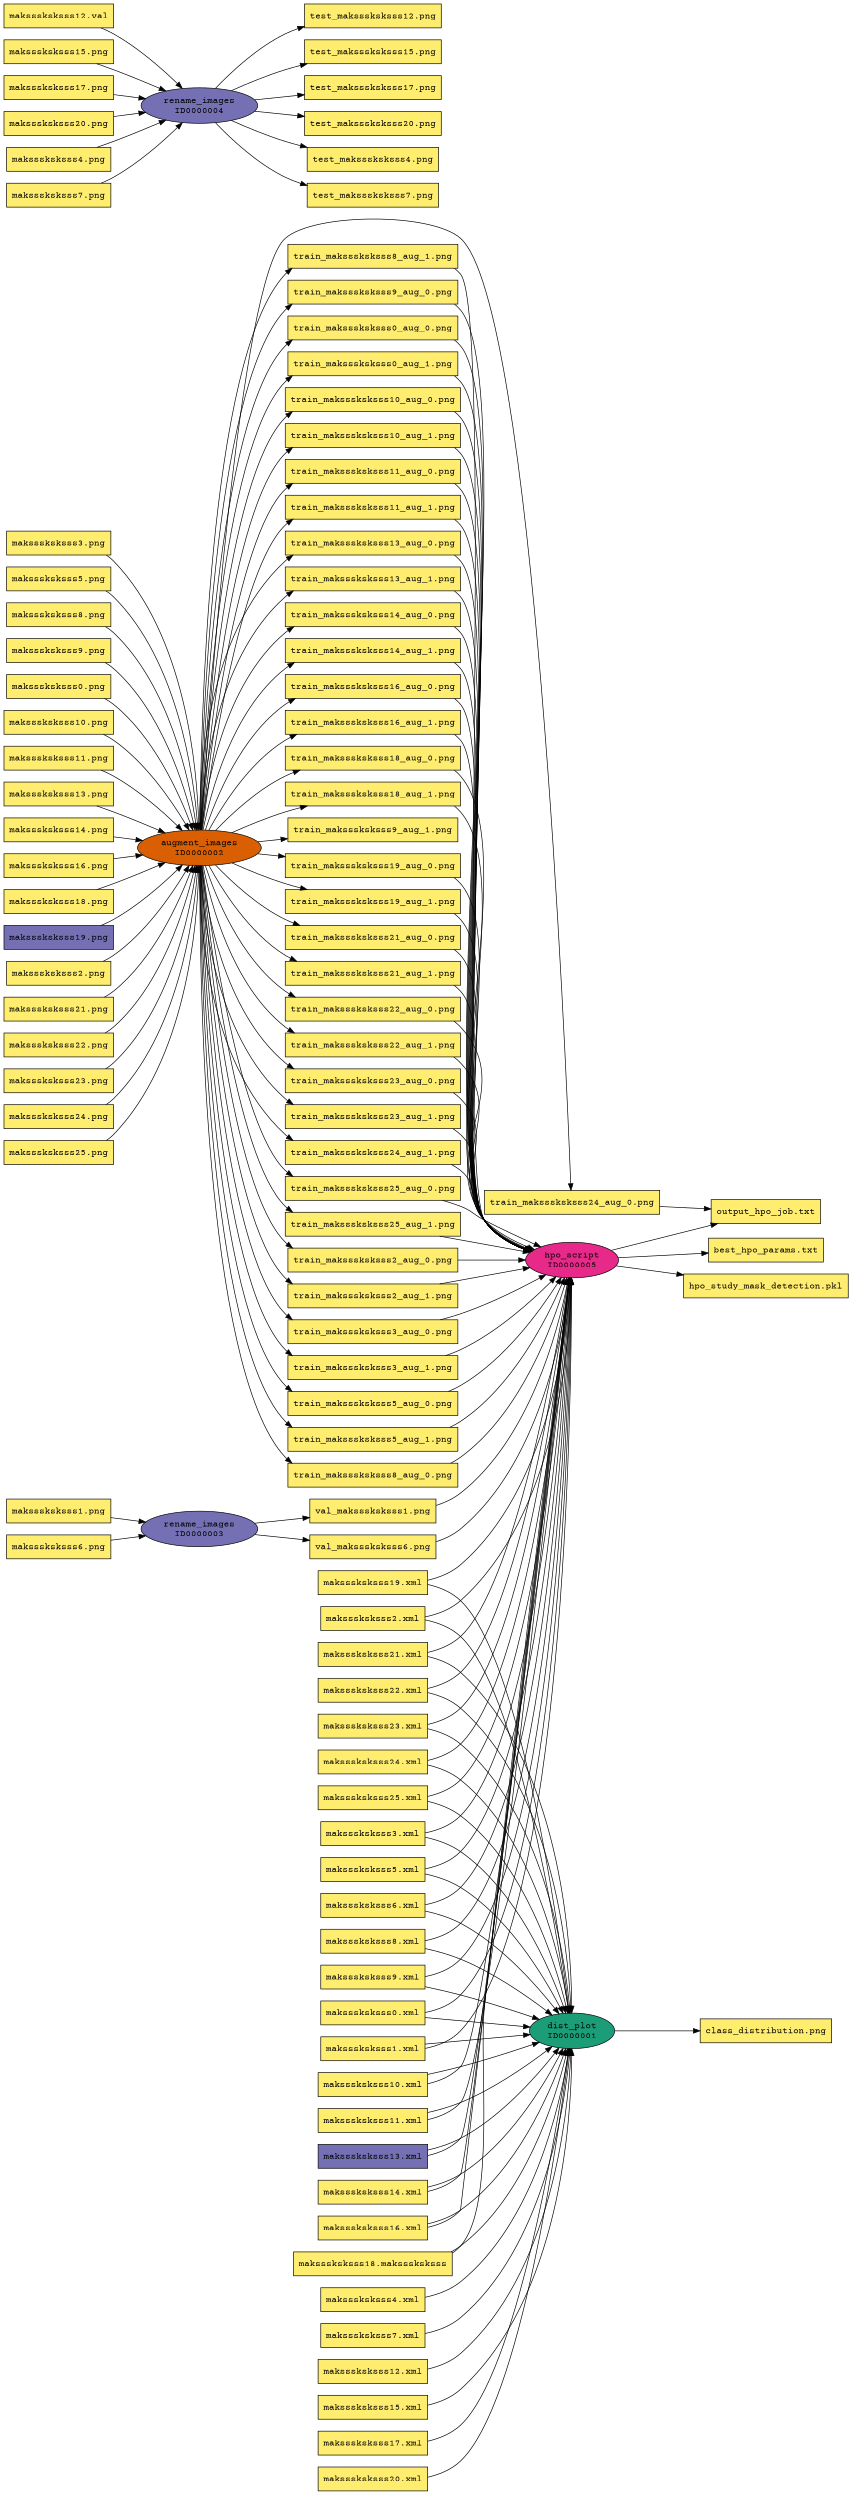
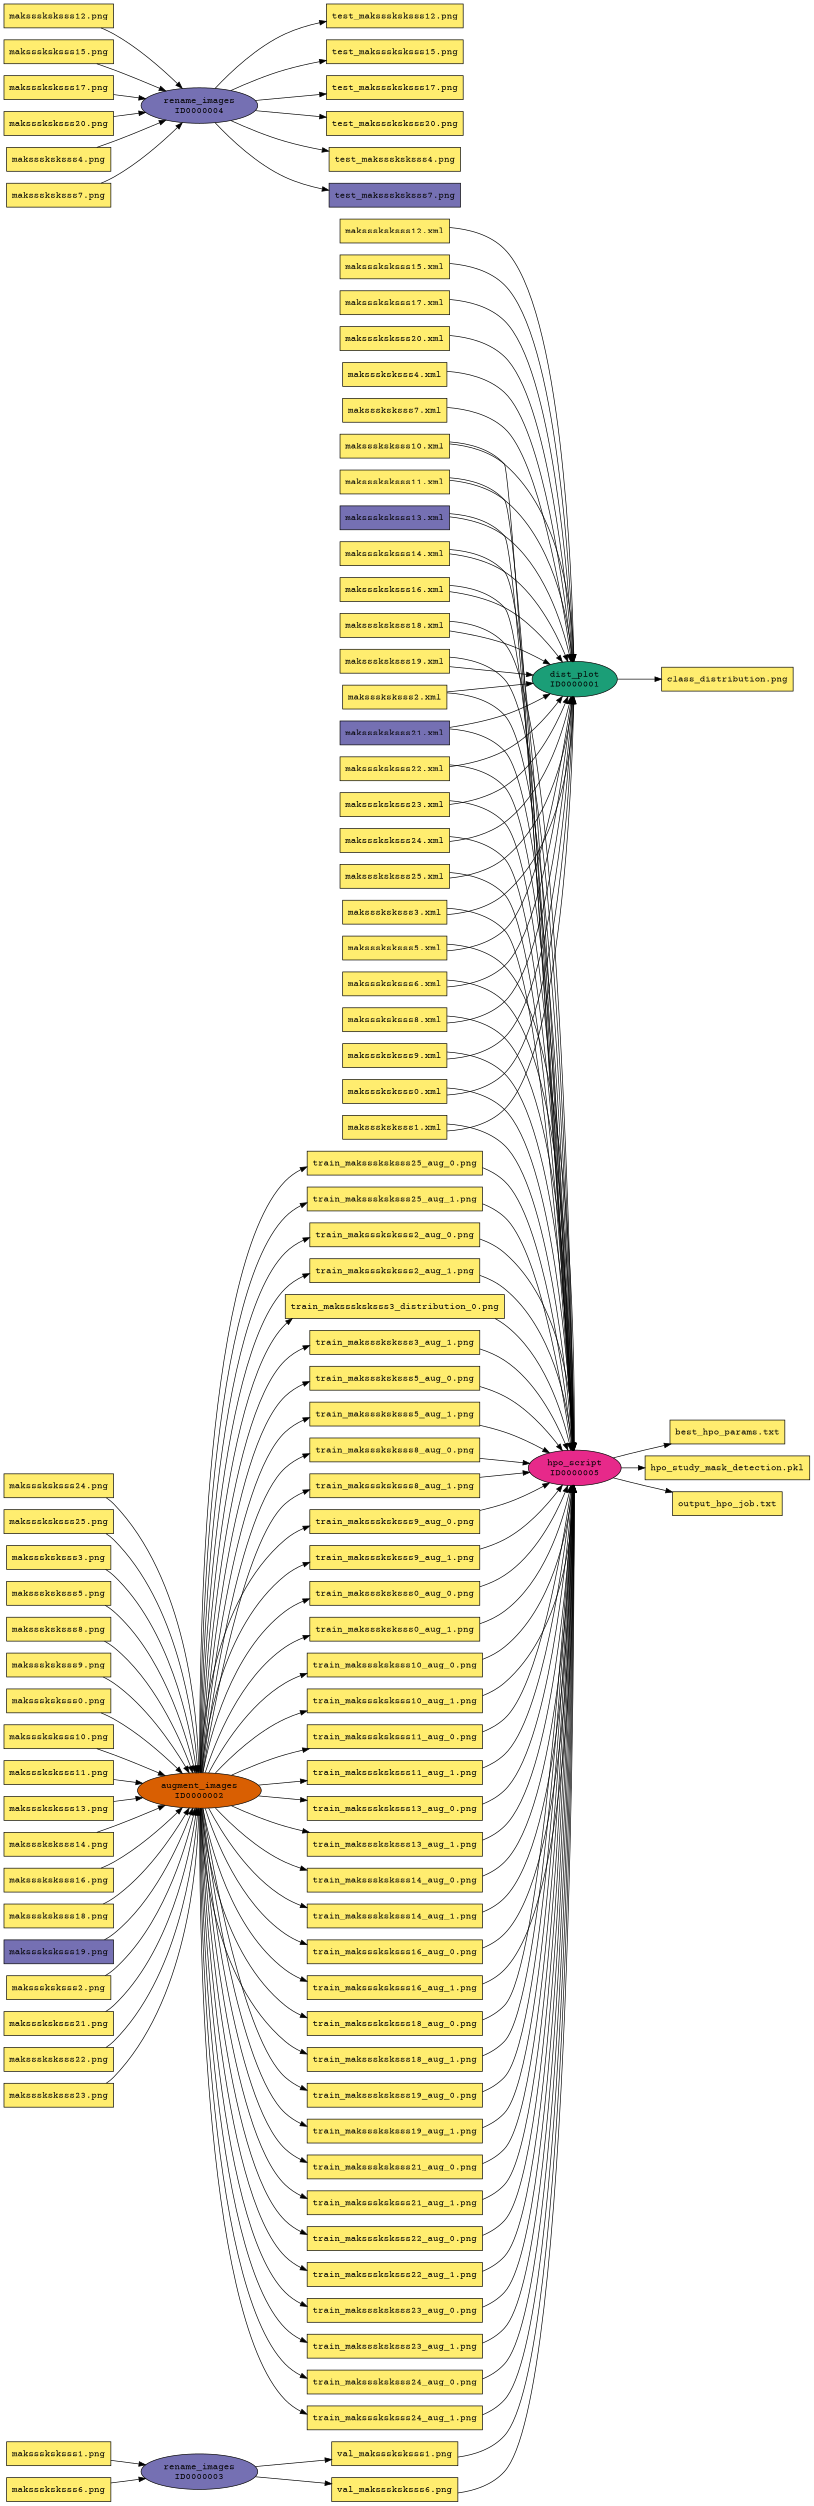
node "maksssksksss12.val": label "maksssksksss12.val" -> "maksssksksss12.png"
node "test_maksssksksss7.png": fillcolor #ffed6f -> #7570b3
edge "train_maksssksksss24_aug_0.png" -> "output_hpo_job.txt": now "train_maksssksksss24_aug_0.png" -> "hpo_script ID0000005"
node "train_maksssksksss3_aug_0.png": label "train_maksssksksss3_aug_0.png" -> "train_maksssksksss3_distribution_0.png"
edge "train_maksssksksss9_aug_1.png" -> "hpo_script ID0000005": added
node "maksssksksss21.xml": fillcolor #ffed6f -> #7570b3
node "maksssksksss18.maksssksksss": label "maksssksksss18.maksssksksss" -> "maksssksksss18.xml"
